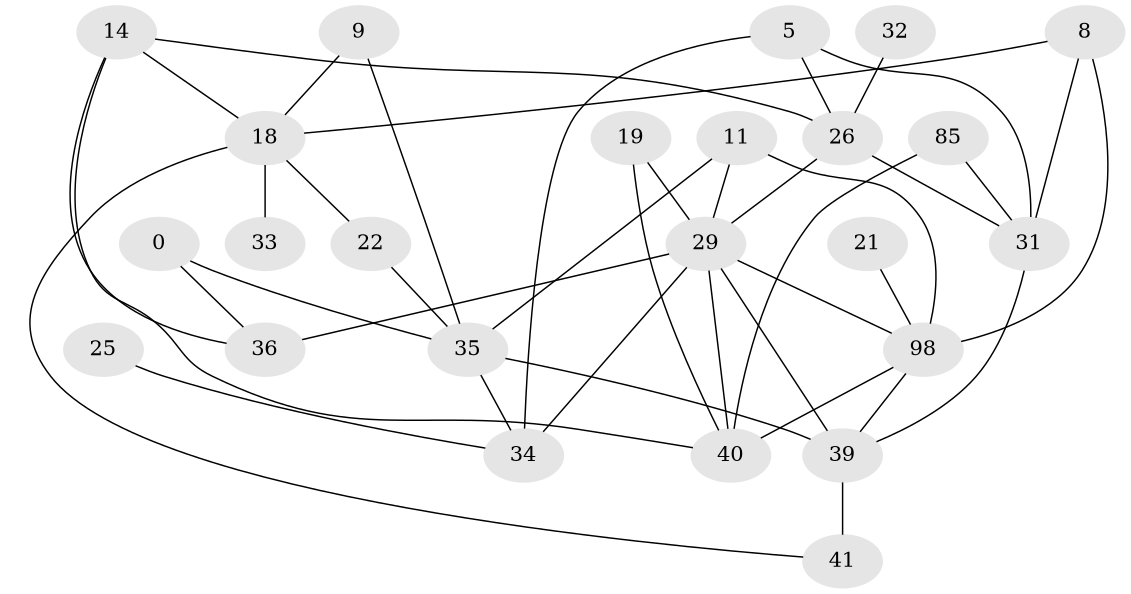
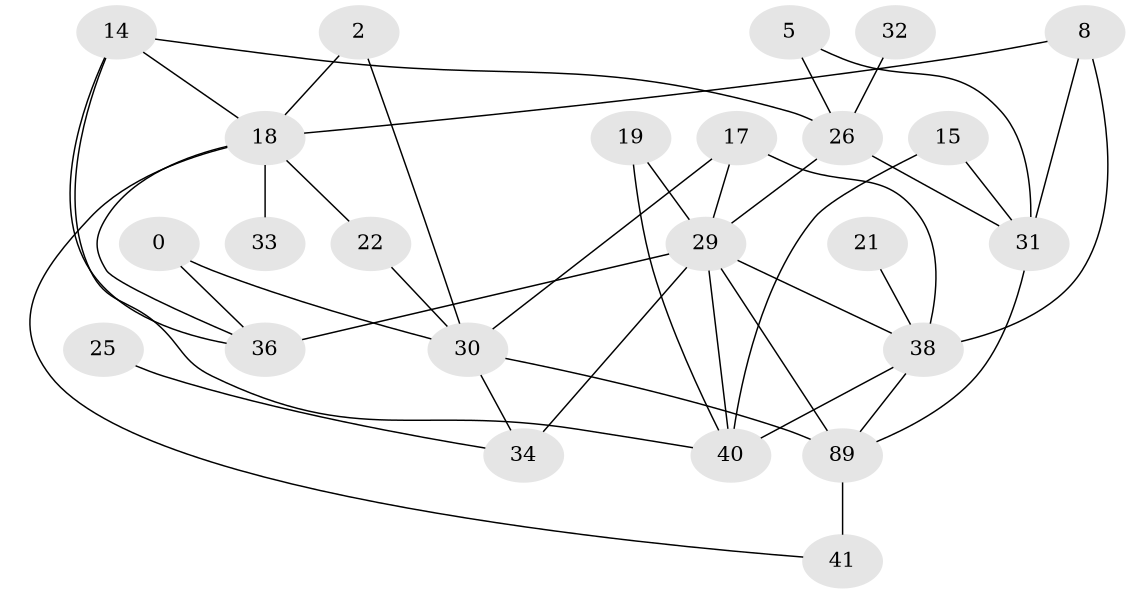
node "9": label "9" -> "2"
node "11": label "11" -> "17"
node "85": label "85" -> "15"
edge "5" -- "34": removed
edge "18" -- "36": added
node "35": label "35" -> "30"
node "98": label "98" -> "38"
node "39": label "39" -> "89"
